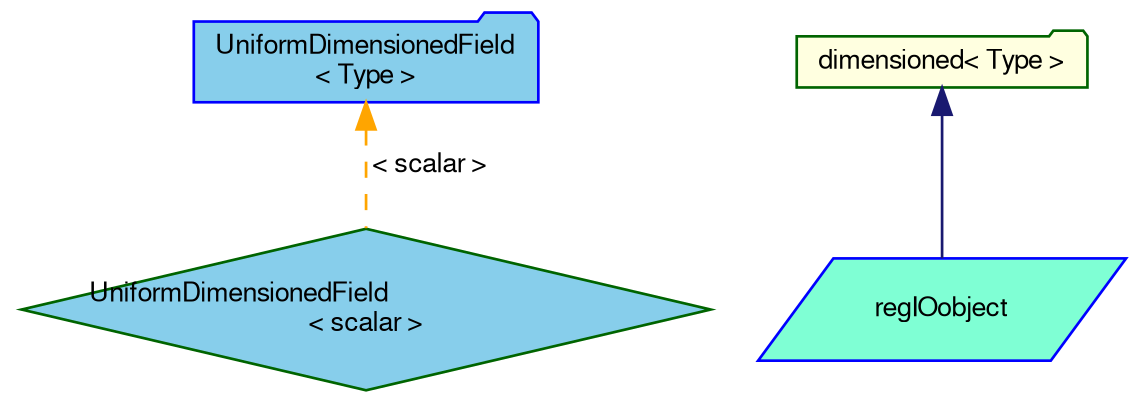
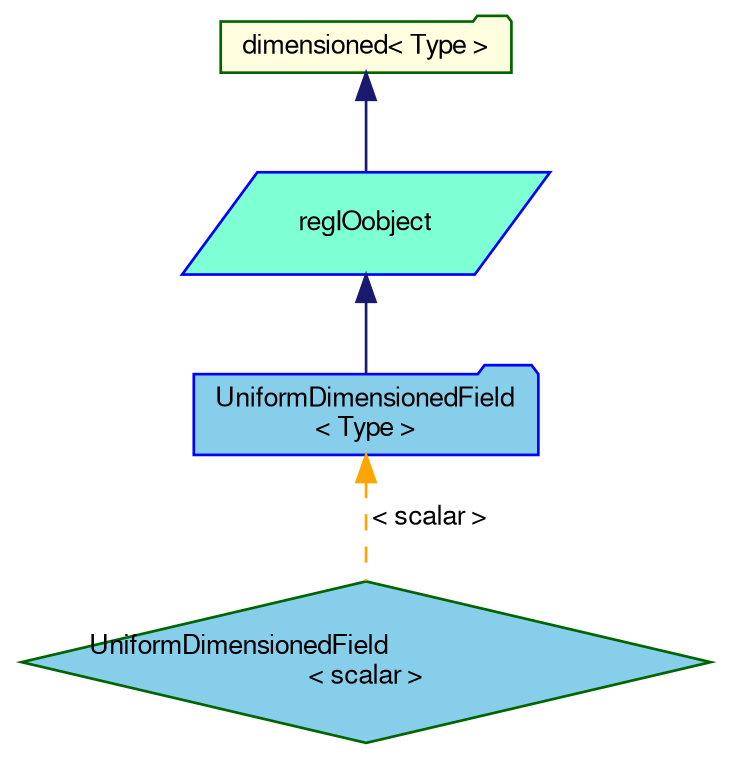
edge "UniformDimensionedField < Type >" -> "regIOobject": added
